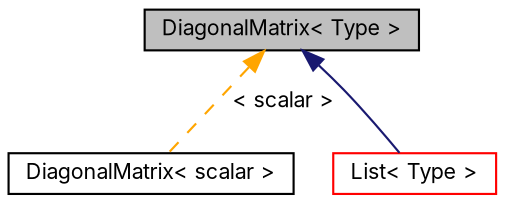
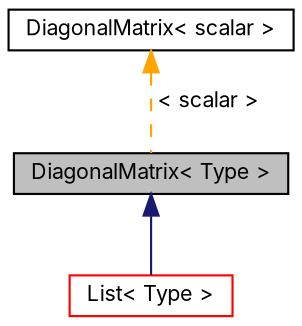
edge "DiagonalMatrix< scalar >" -> "DiagonalMatrix< Type >": reversed
